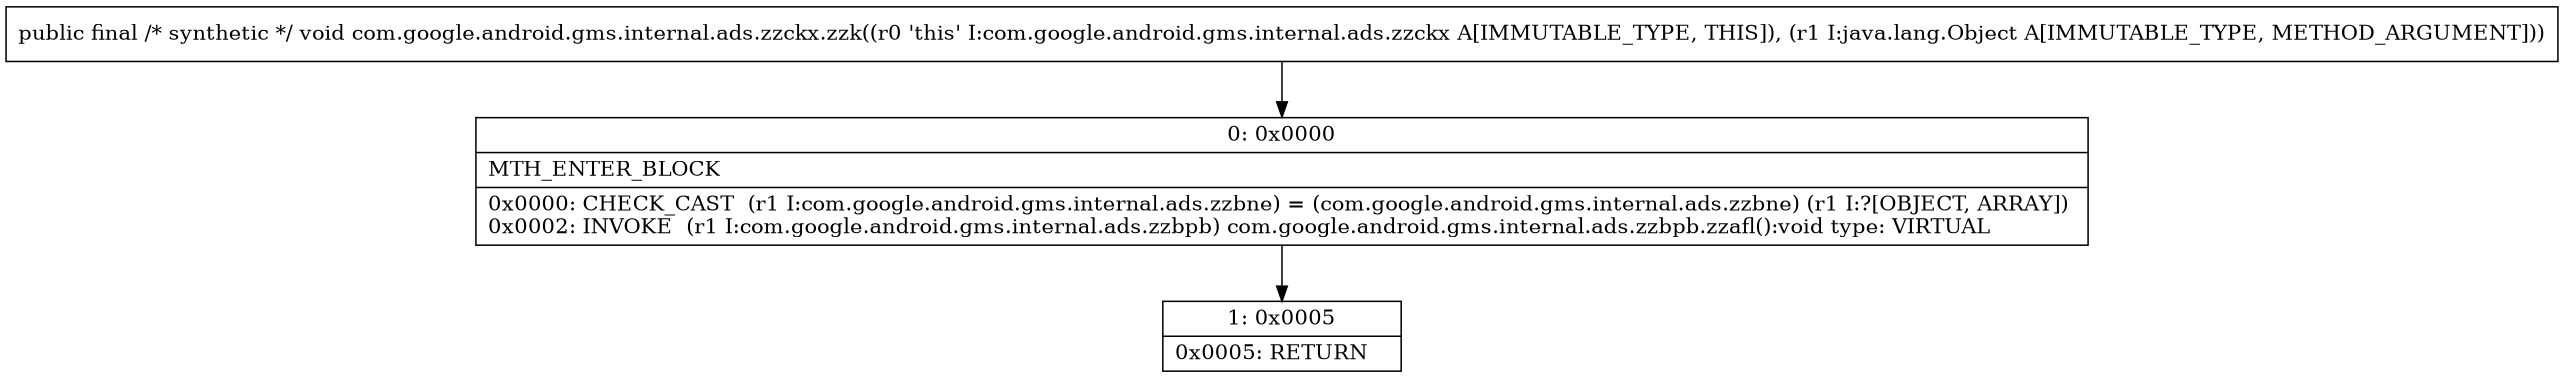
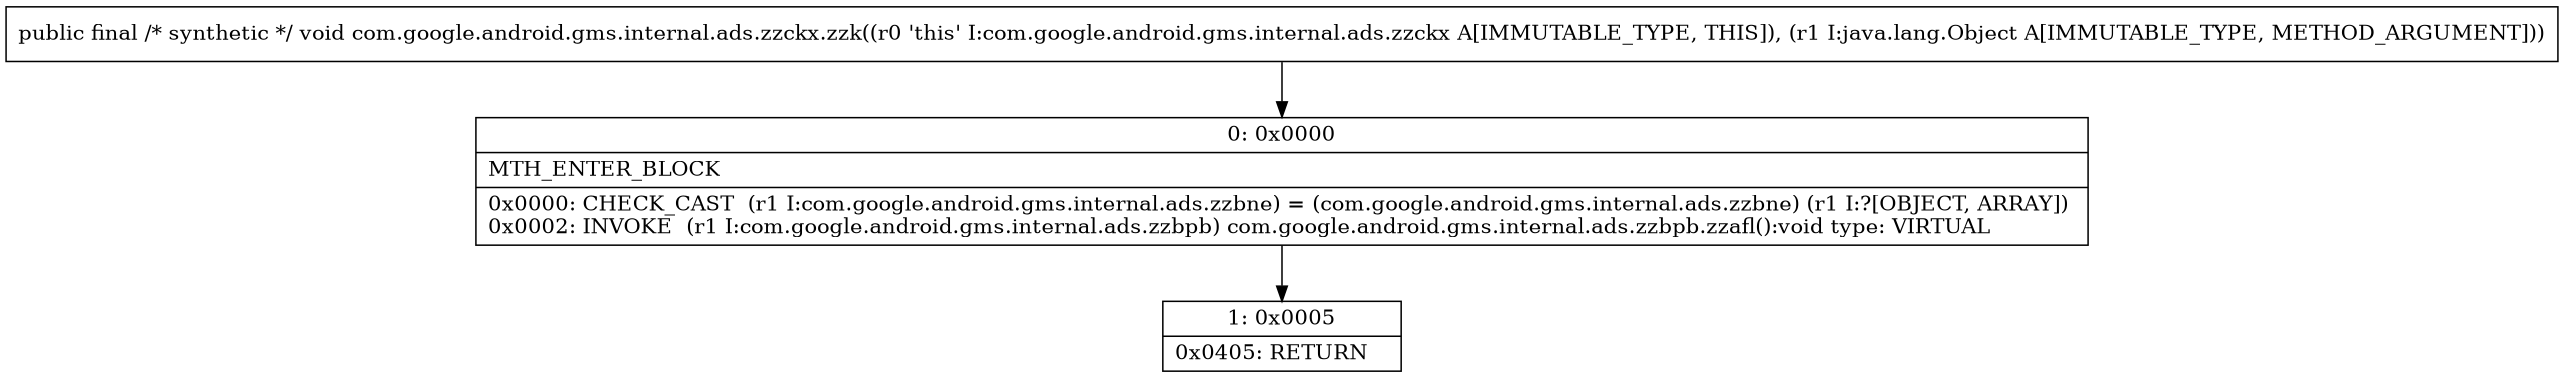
node "1: 0x0005": text "0x0005: RETURN" -> "0x0405: RETURN"
